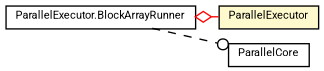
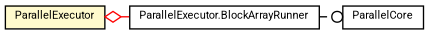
edge "ParallelExecutor" -> "ParallelExecutor.BlockArrayRunner": reversed
